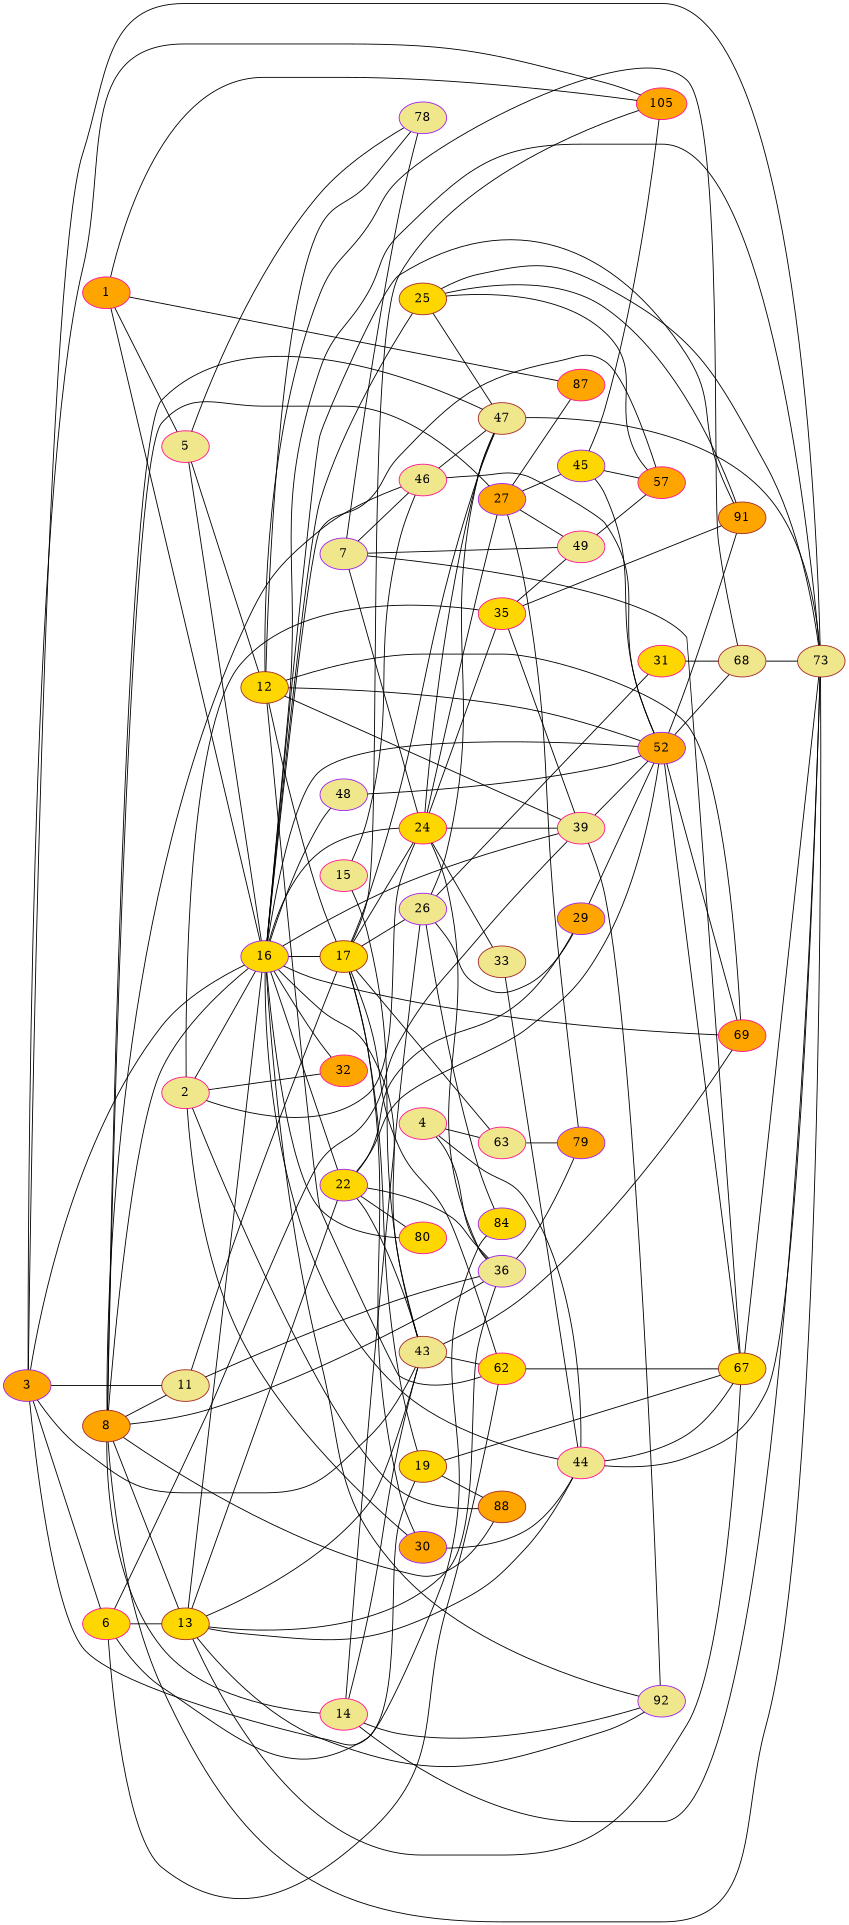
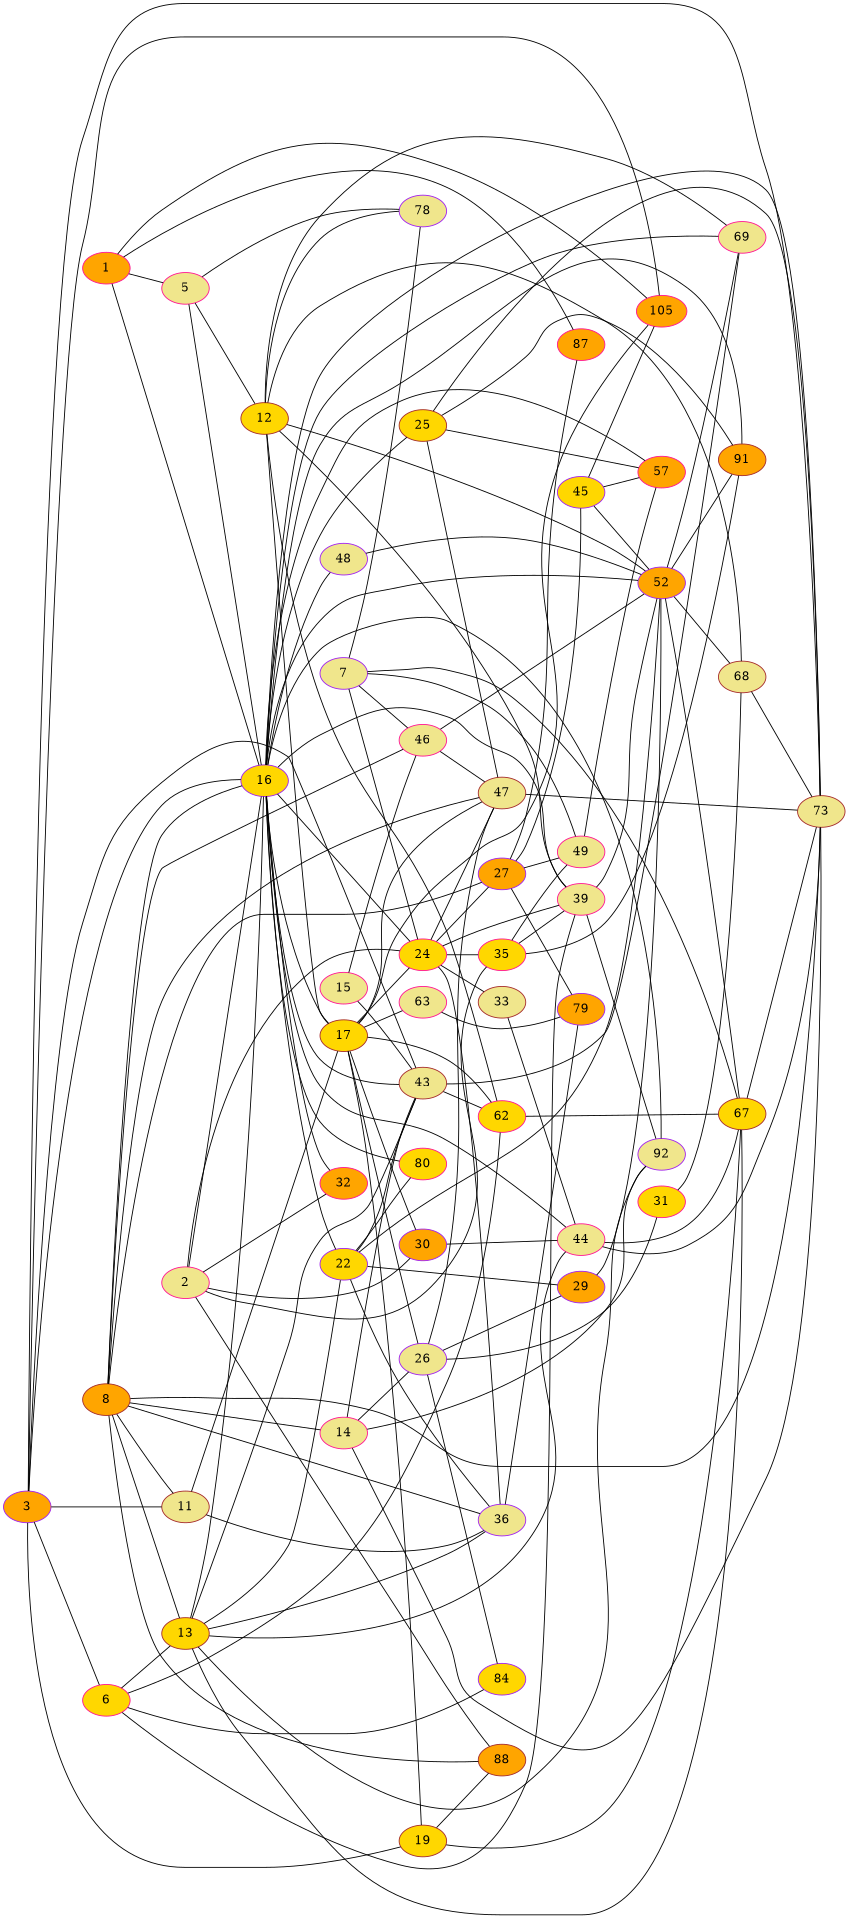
node "69": fillcolor orange -> khaki
node "4": removed
